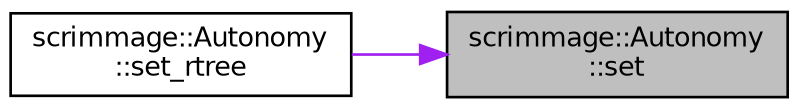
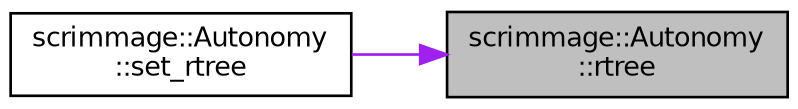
node "scrimmage::Autonomy ::set": label "scrimmage::Autonomy ::set" -> "scrimmage::Autonomy ::rtree"
